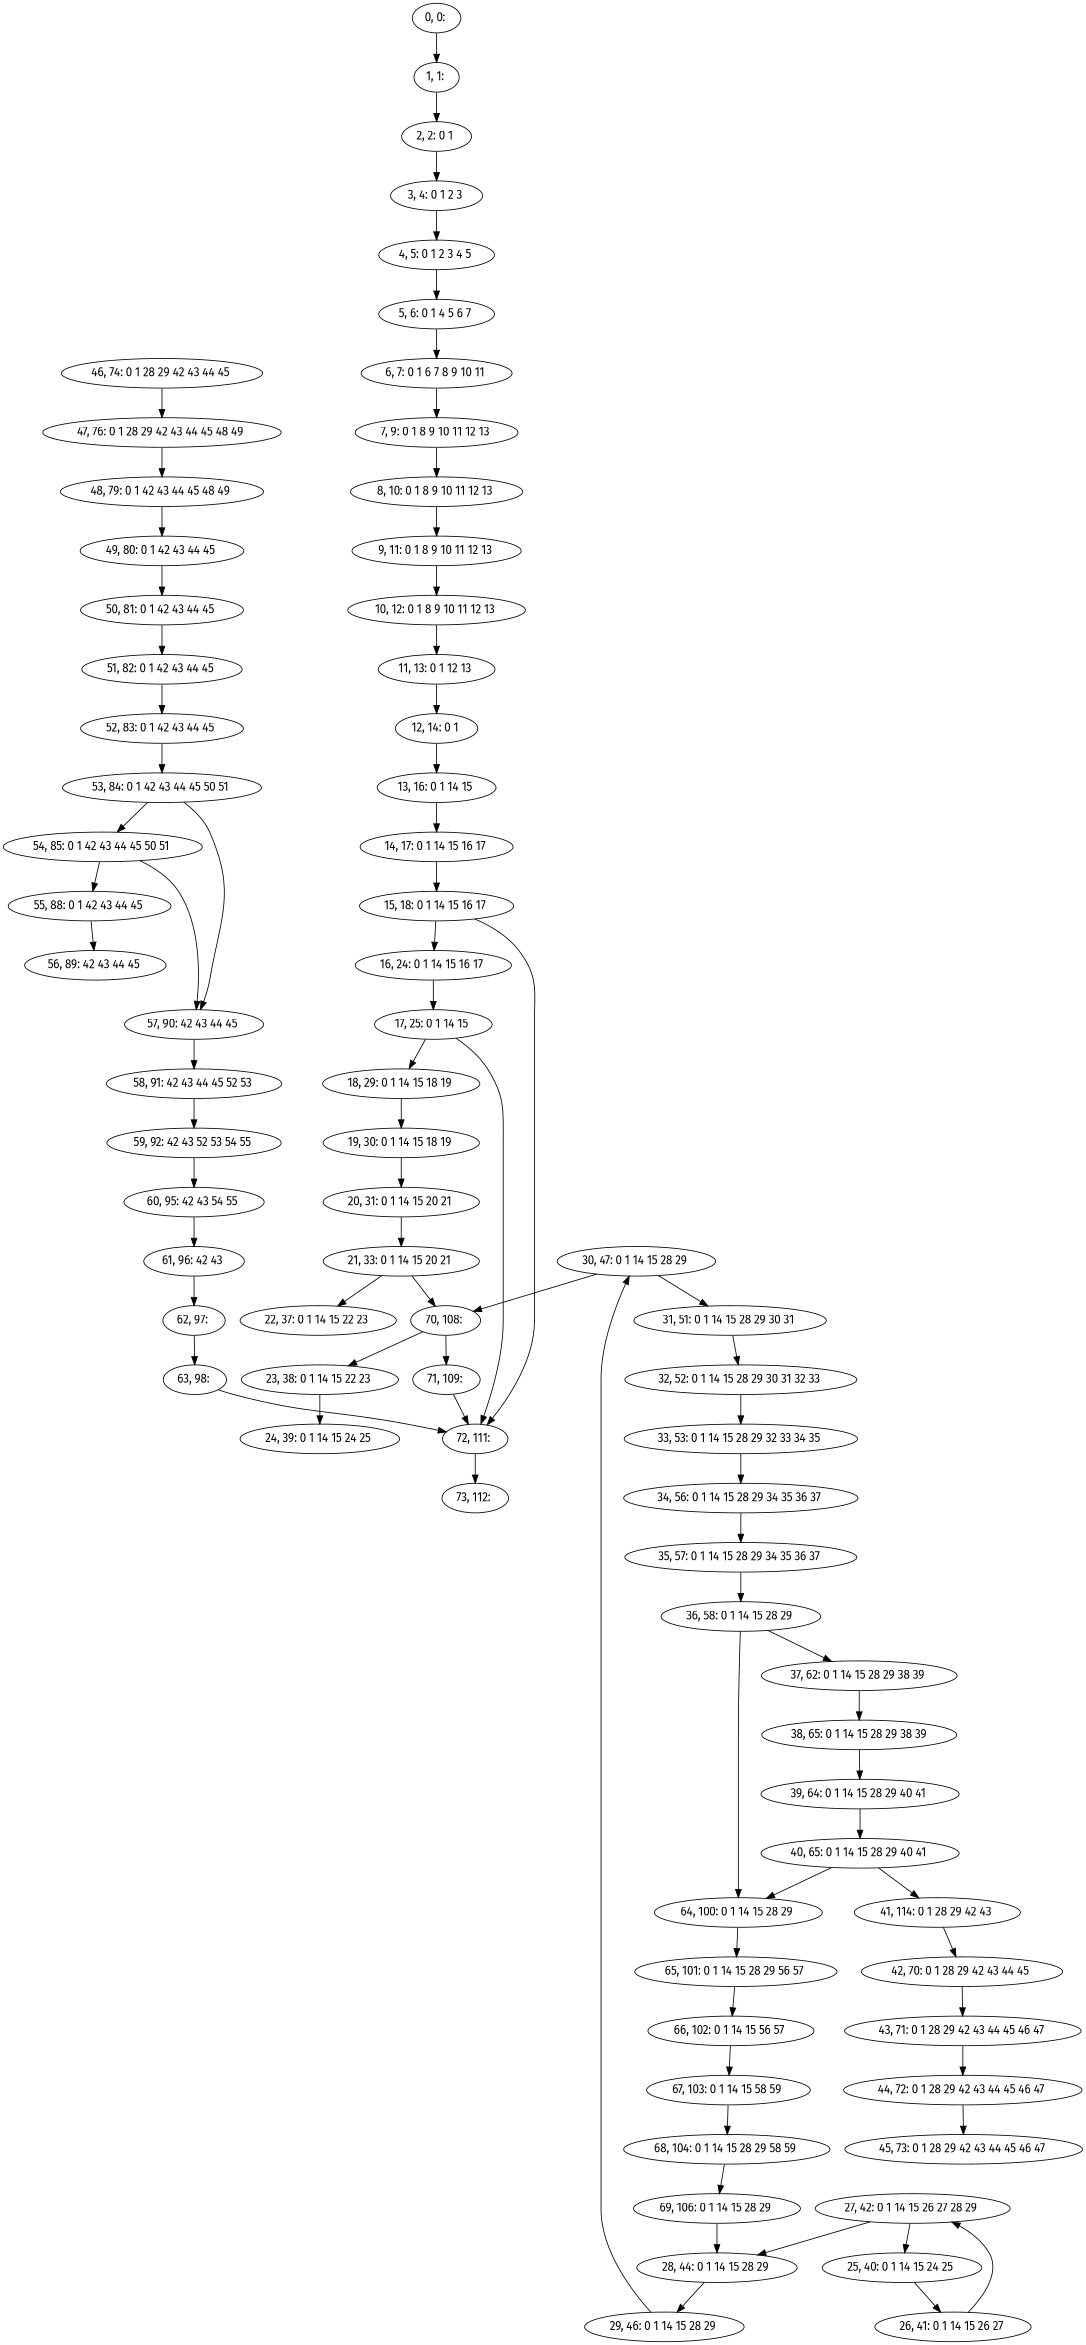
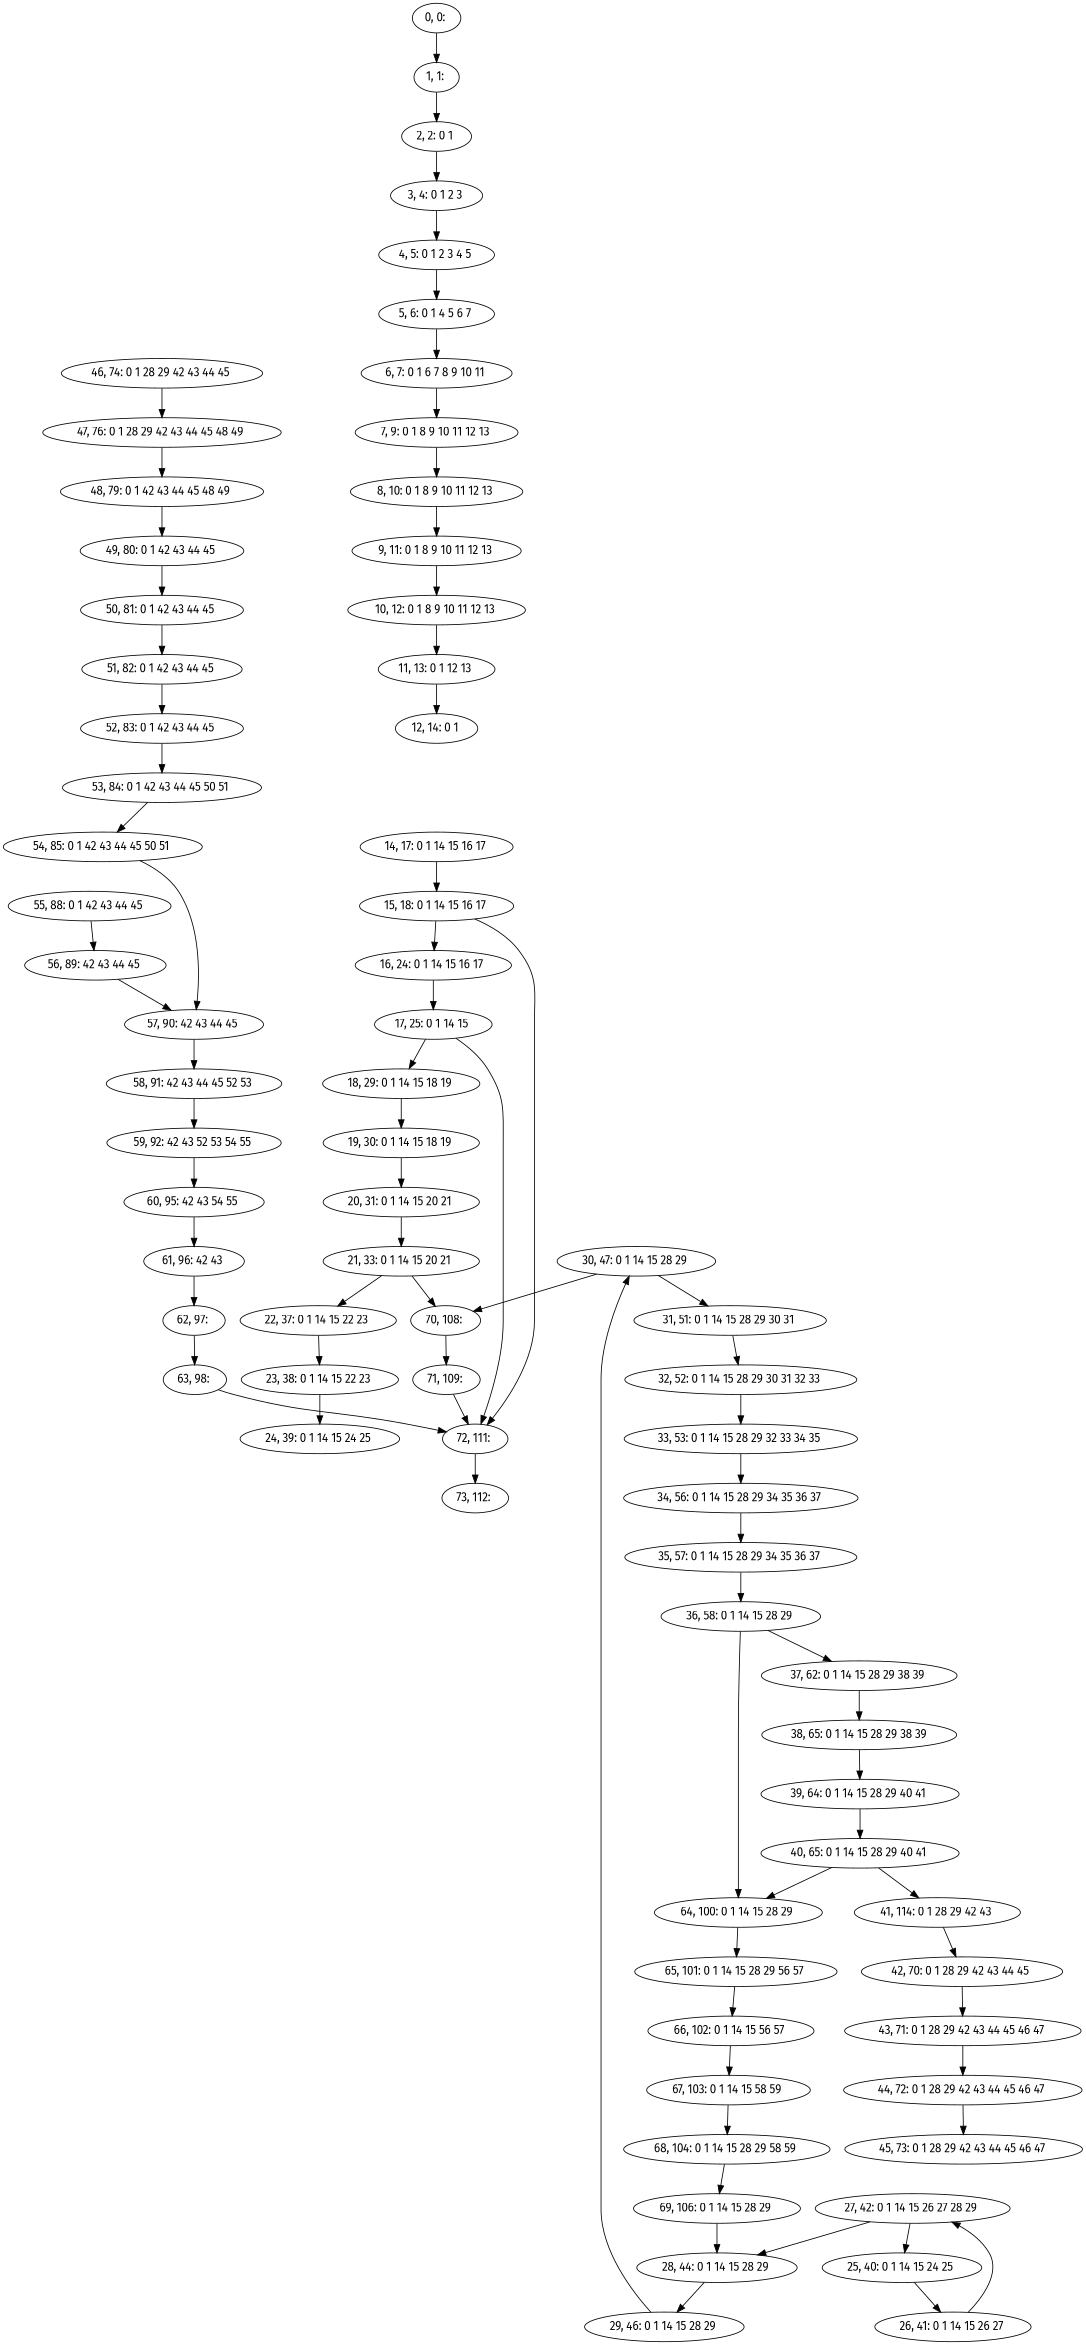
node "13, 16: 0 1 14 15": removed
edge "54, 85: 0 1 42 43 44 45 50 51" -> "55, 88: 0 1 42 43 44 45": removed
edge "53, 84: 0 1 42 43 44 45 50 51" -> "57, 90: 42 43 44 45": now "56, 89: 42 43 44 45" -> "57, 90: 42 43 44 45"
edge "70, 108:" -> "23, 38: 0 1 14 15 22 23": now "22, 37: 0 1 14 15 22 23" -> "23, 38: 0 1 14 15 22 23"
